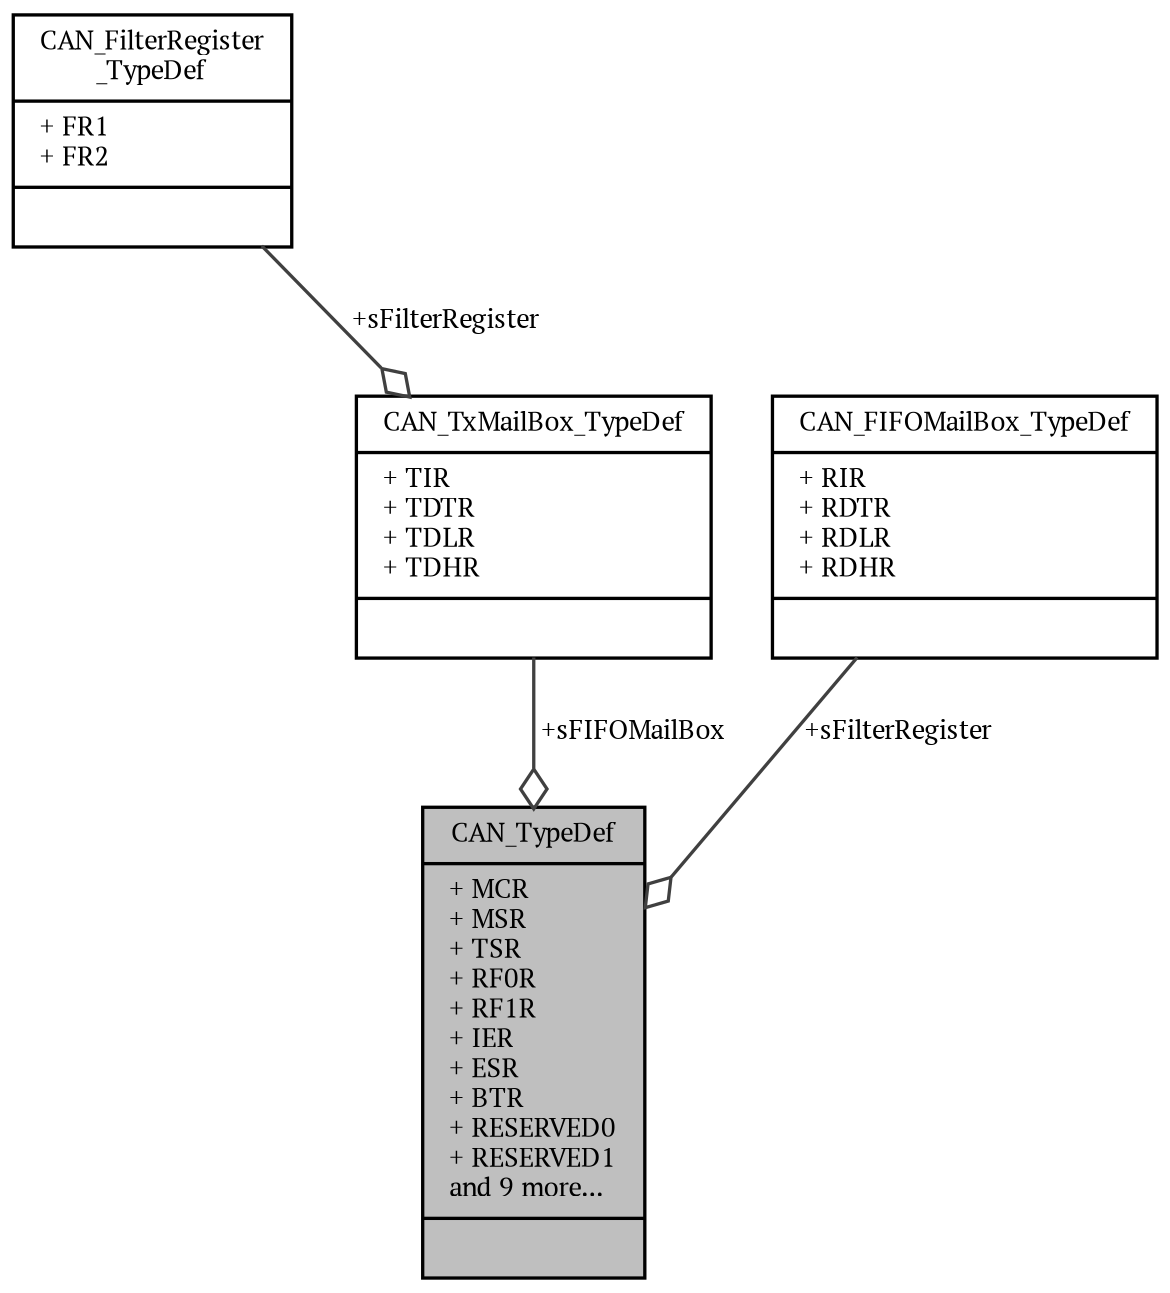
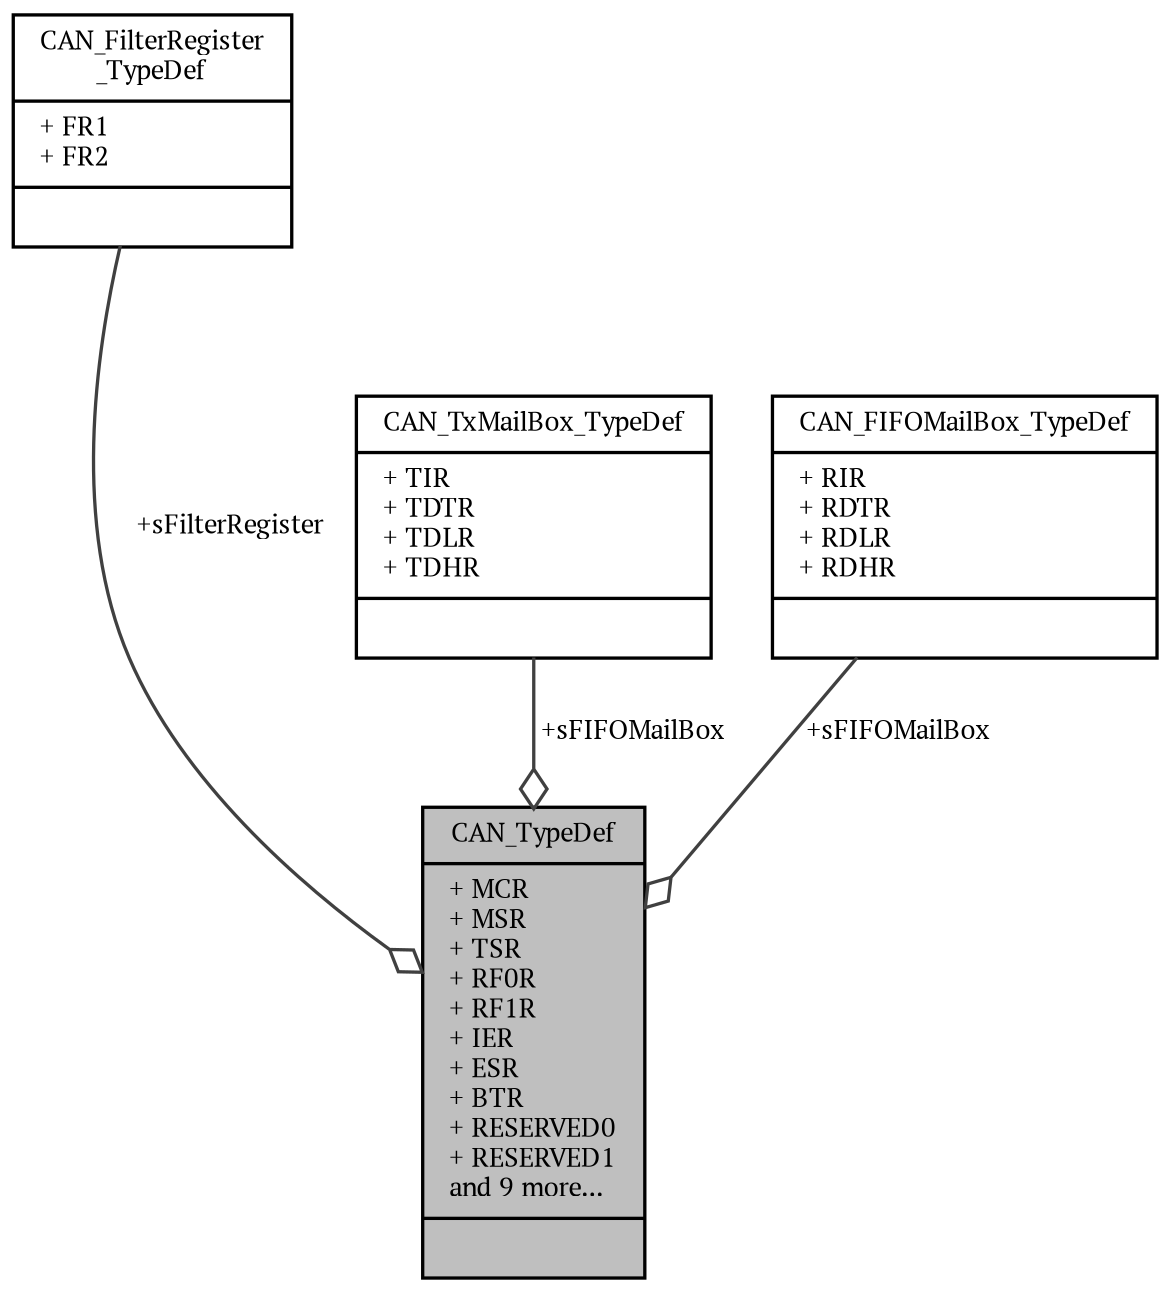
edge "CAN_FilterRegister" -> "CAN_TxMailBox_TypeDef": now "CAN_FilterRegister" -> "CAN_TypeDef"
edge "CAN_FIFOMailBox_TypeDef" -> "CAN_TypeDef": label " +sFilterRegister" -> " +sFIFOMailBox"
